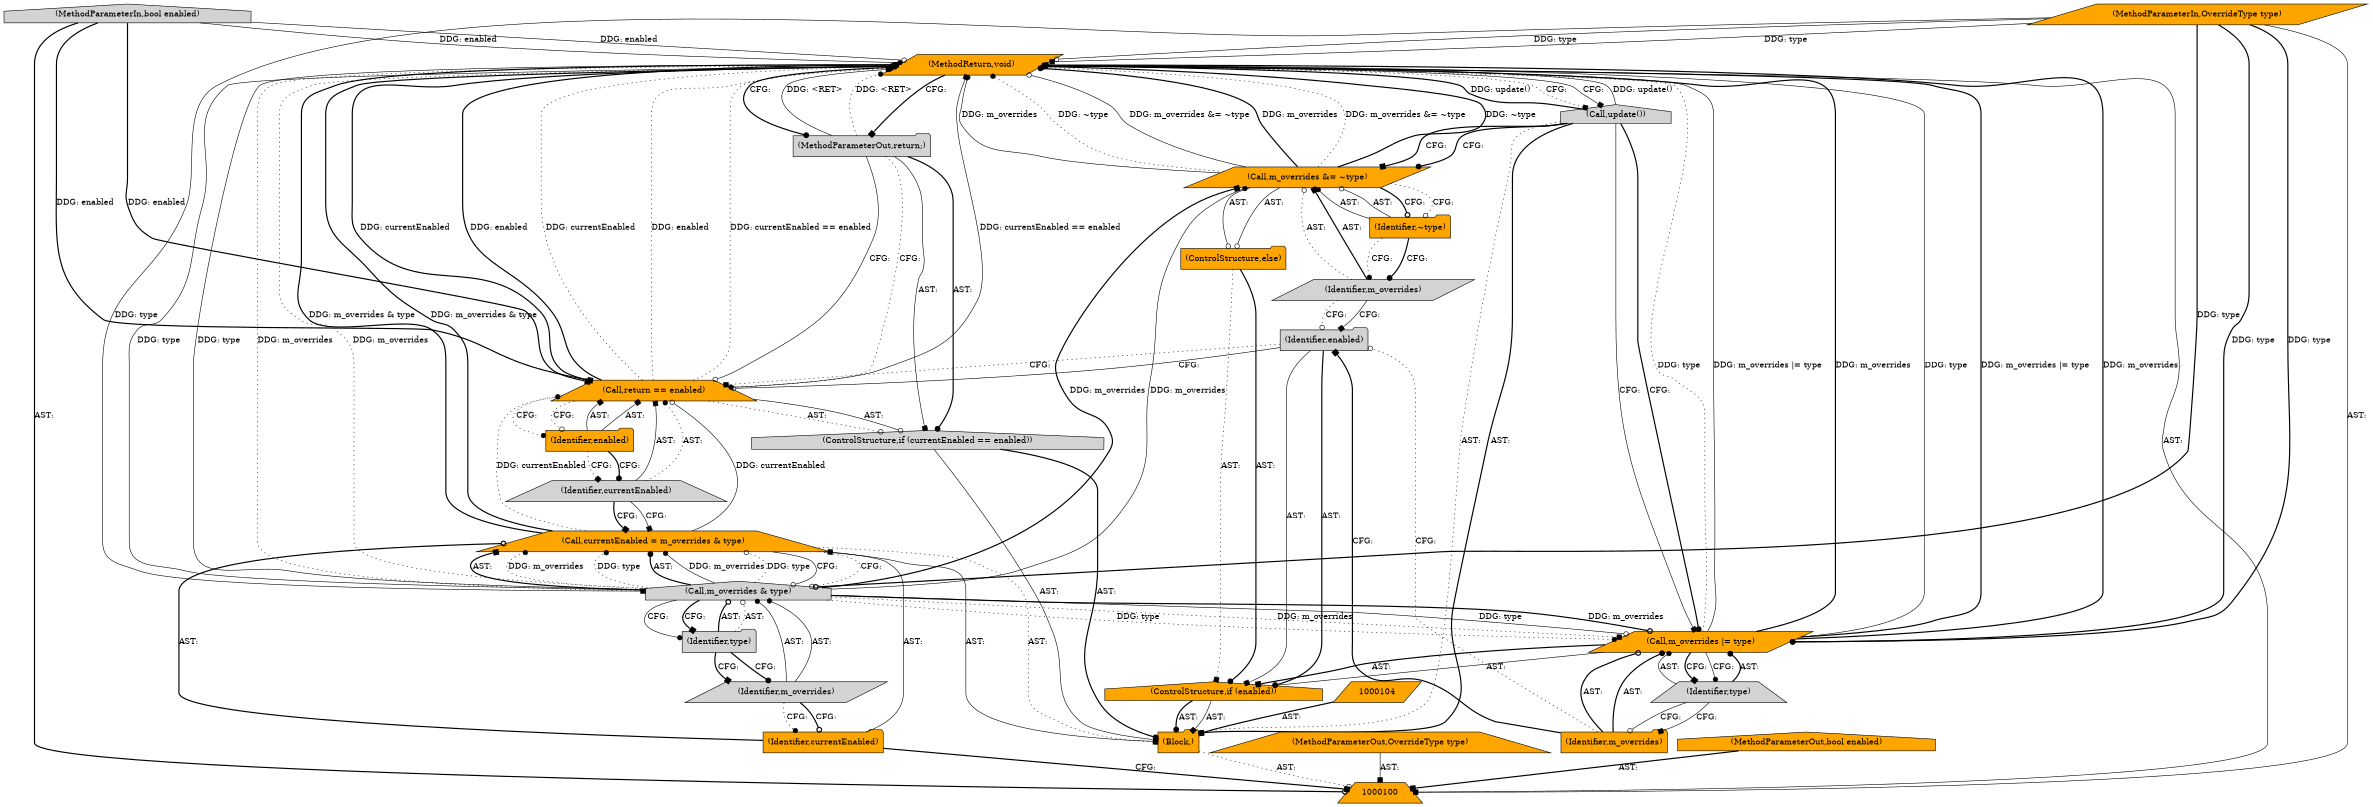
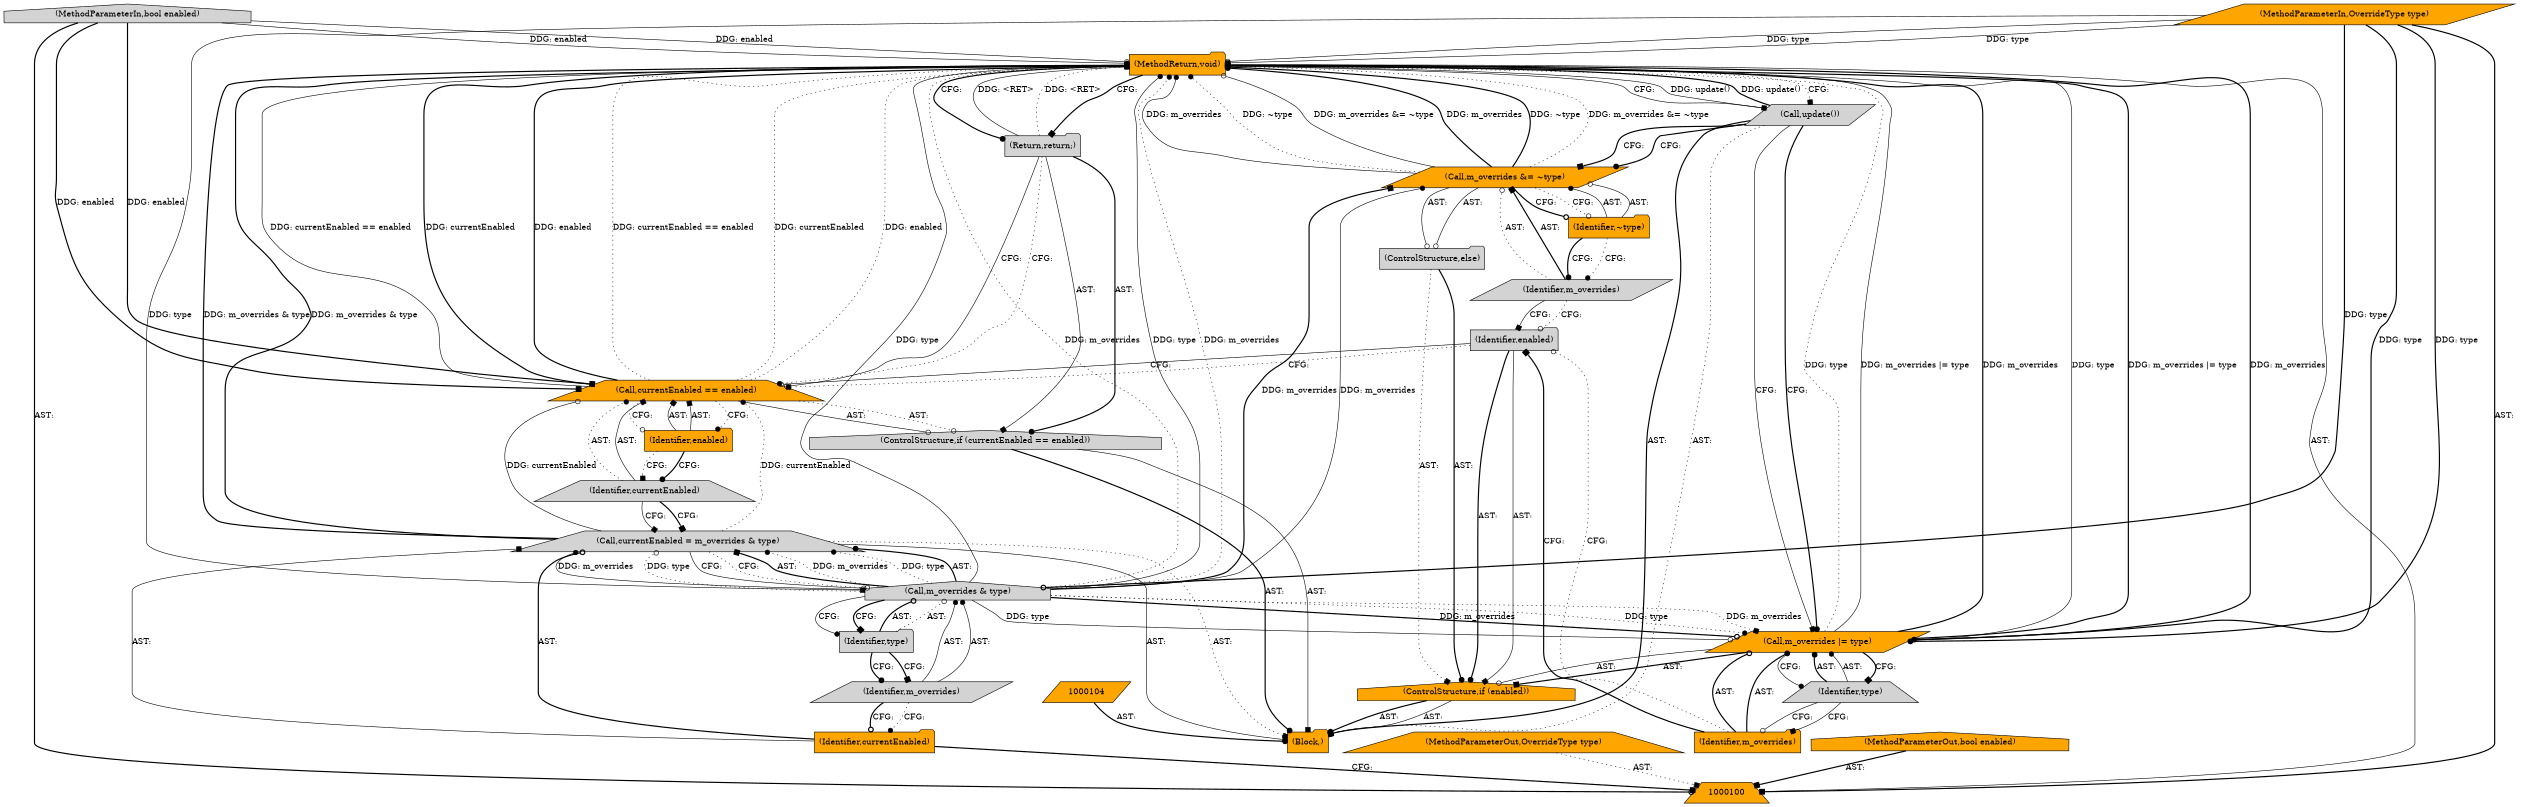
node "(MethodReturn,void)": shape parallelogram -> folder
node "(Call,update())": shape house -> parallelogram
node "(MethodParameterOut,return;)": label "(MethodParameterOut,return;)" -> "(Return,return;)"
node "(ControlStructure,else)": fillcolor orange -> lightgrey
node "(Call,return == enabled)": label "(Call,return == enabled)" -> "(Call,currentEnabled == enabled)"
node "(Call,currentEnabled = m_overrides & type)": fillcolor orange -> lightgrey
edge "(MethodParameterOut,OverrideType type)" -> "1000100": style solid -> dotted
edge "(MethodParameterIn,OverrideType type)" -> "1000100": style solid -> bold
edge "(Block,)" -> "1000100": removed, label "AST:"
